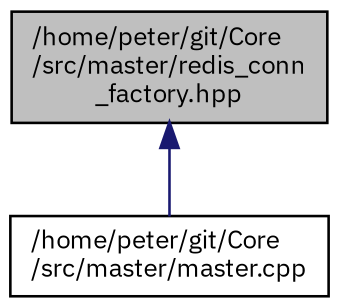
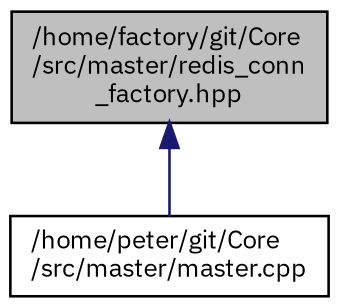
node "/home/peter/git/Core /src/master/redis_conn _factory.hpp": label "/home/peter/git/Core /src/master/redis_conn _factory.hpp" -> "/home/factory/git/Core /src/master/redis_conn _factory.hpp"
